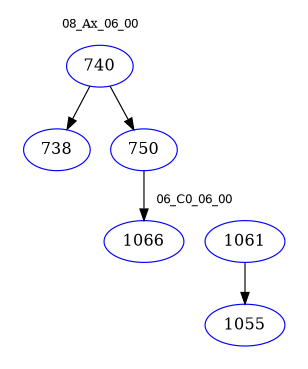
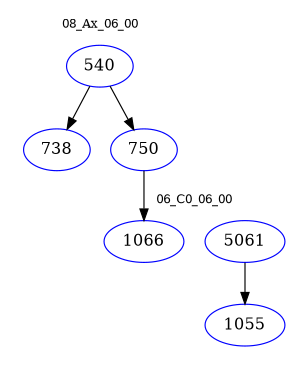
node "740": label "740" -> "540"
node "1061": label "1061" -> "5061"
